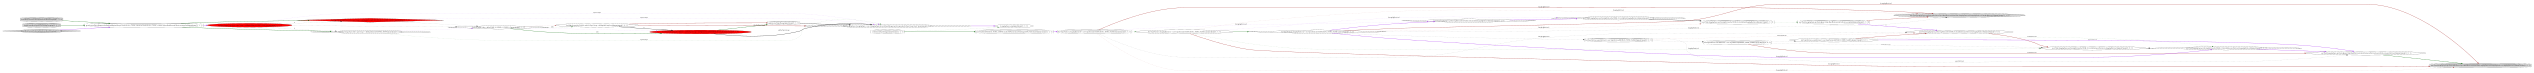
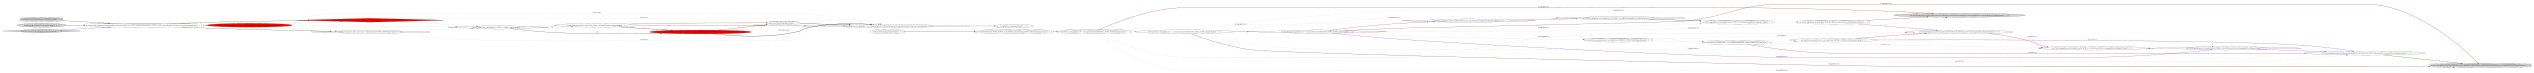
node "shouldContainBothTypesOfPreExistingChangelogs['0', '0', '1']": shape cylinder -> ellipse
